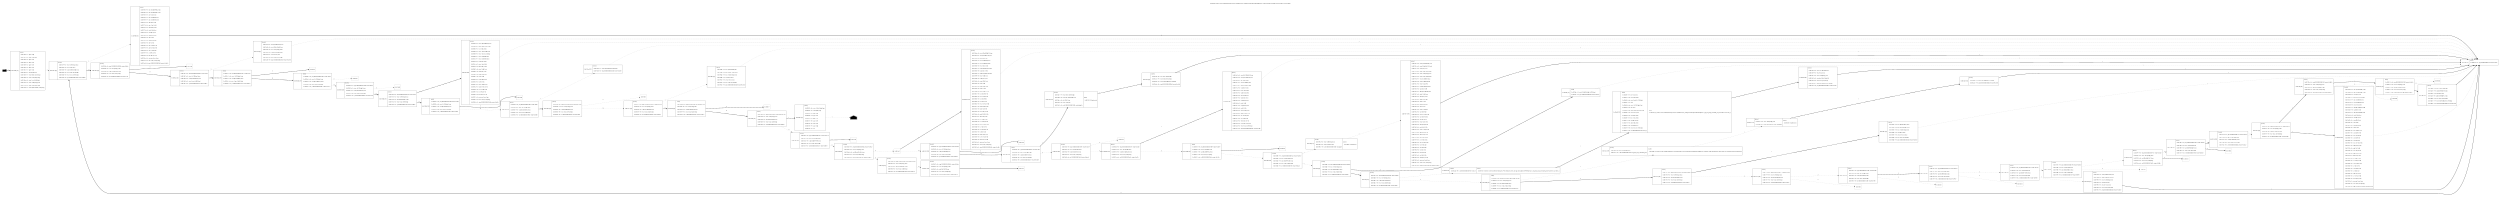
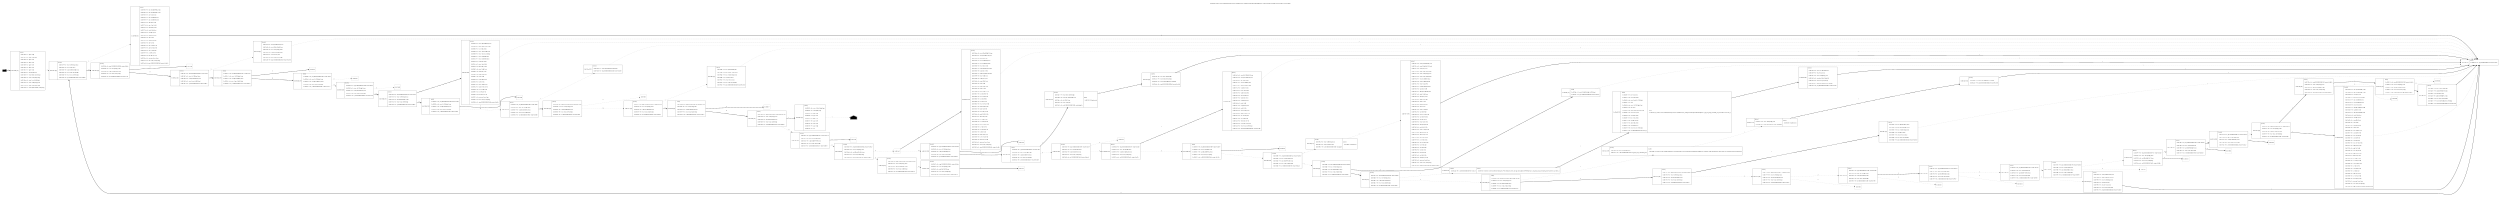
node "0x4020ba": added
